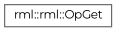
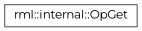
node "rml::rml::OpGet": label "rml::rml::OpGet" -> "rml::internal::OpGet"
